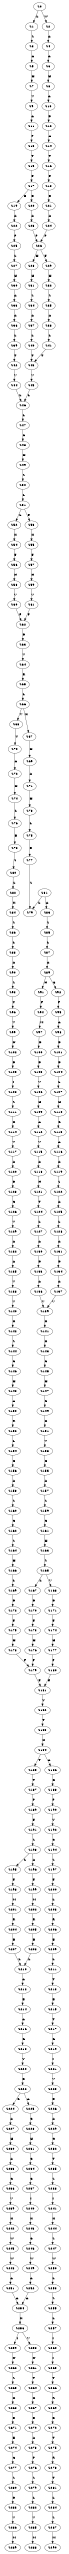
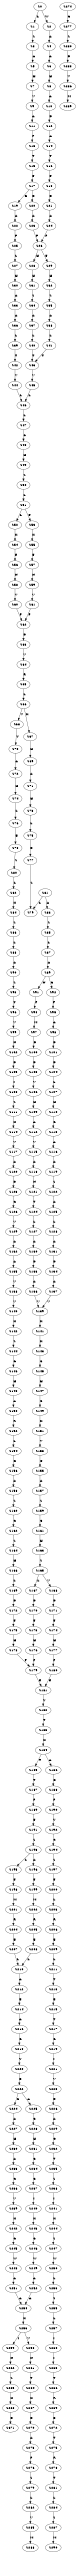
edge "S242" -> "S245": label "W" -> "G"
edge "S671" -> "S274": removed, label "E"
